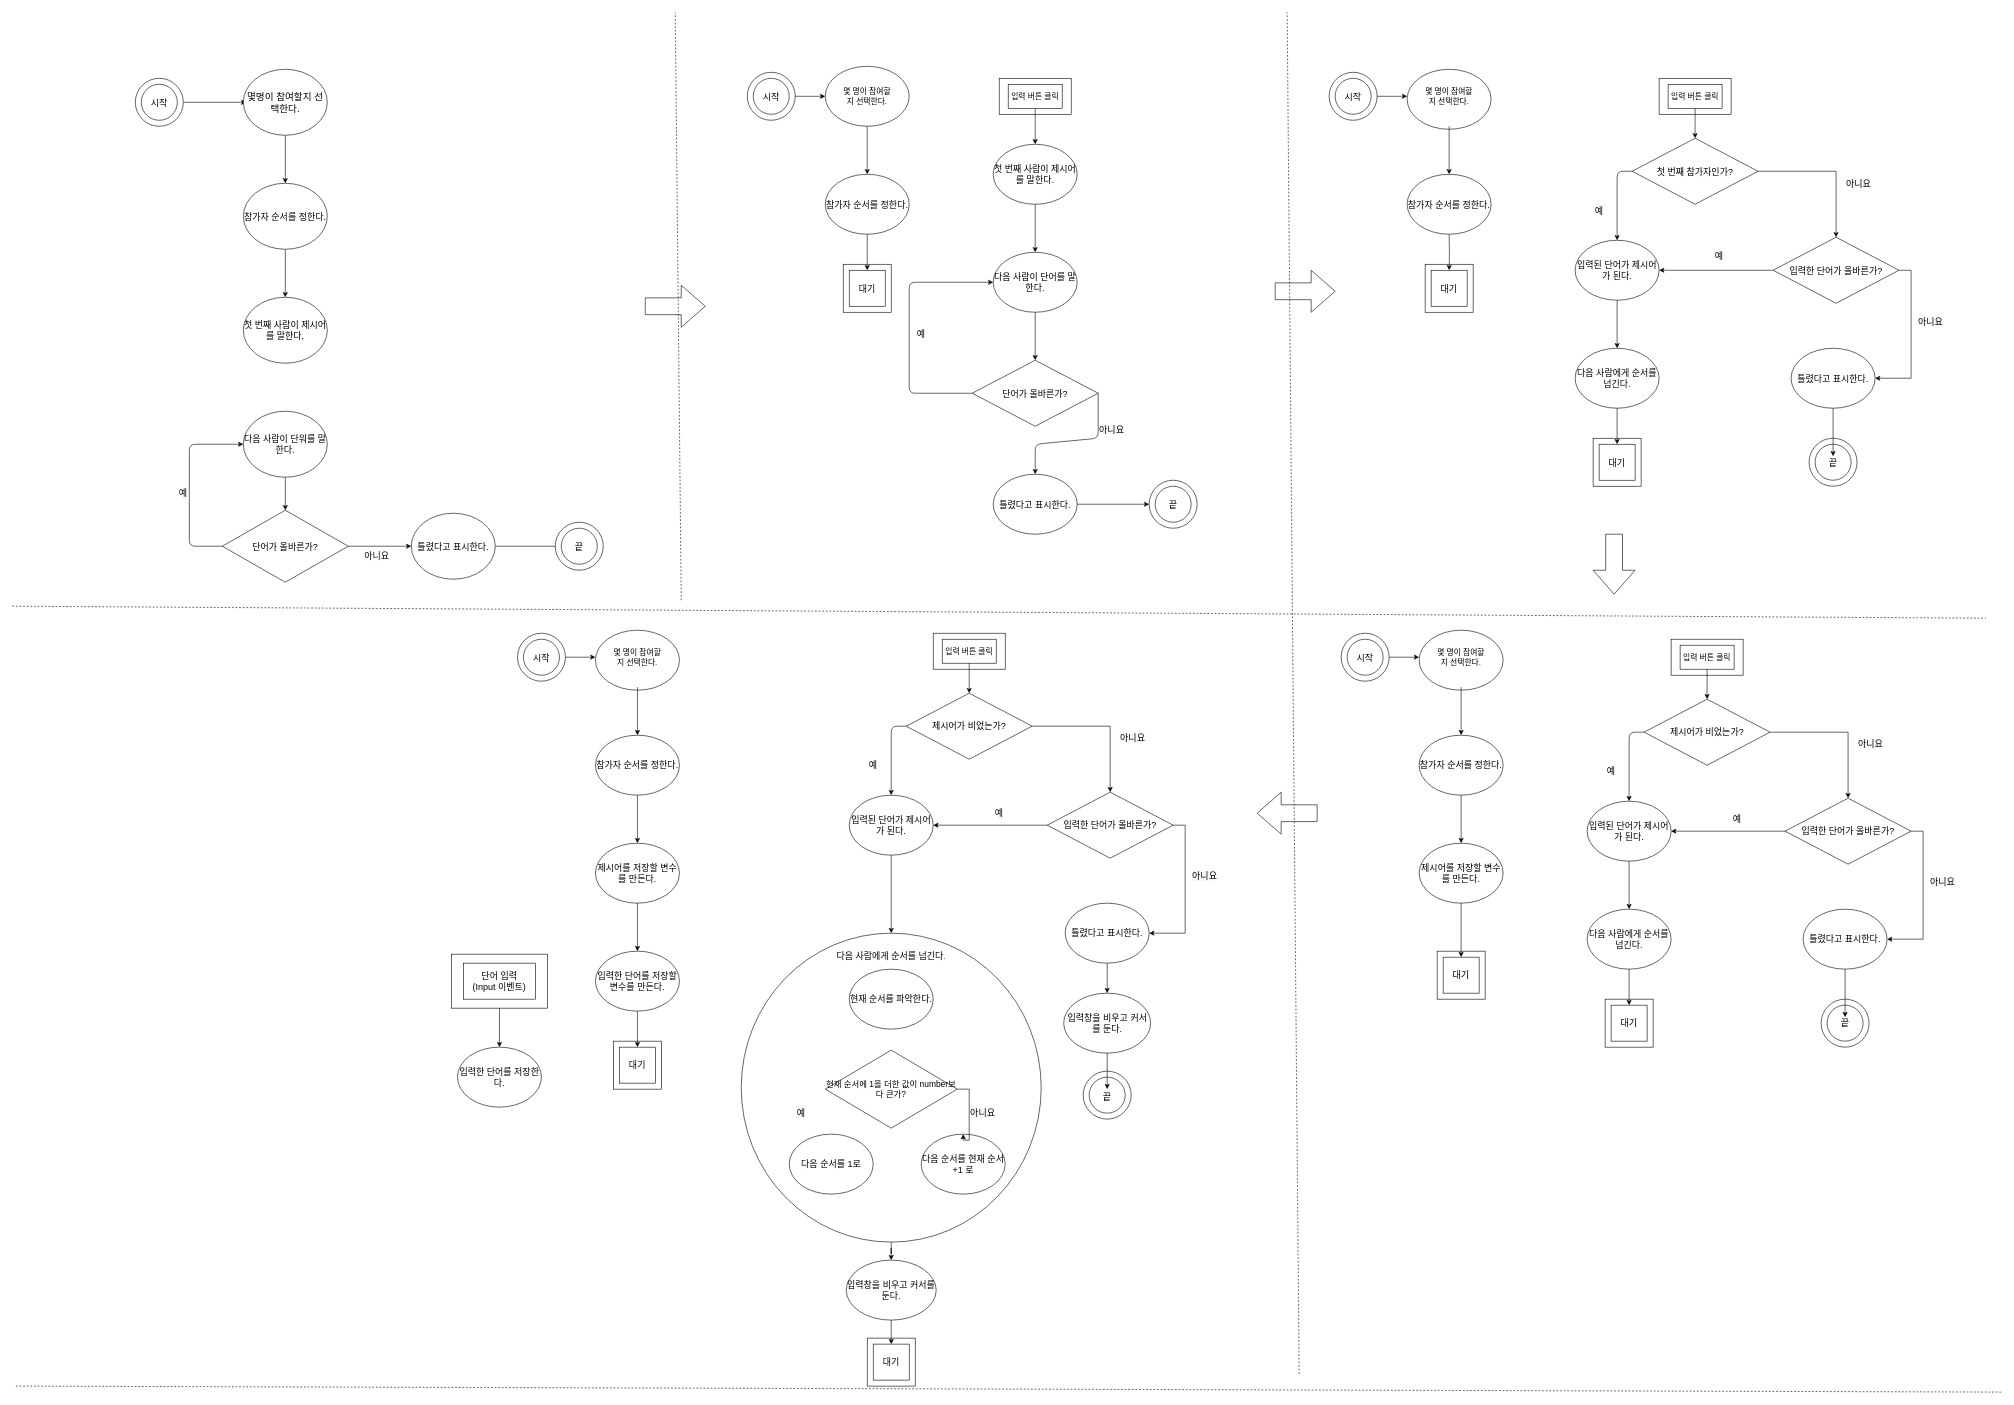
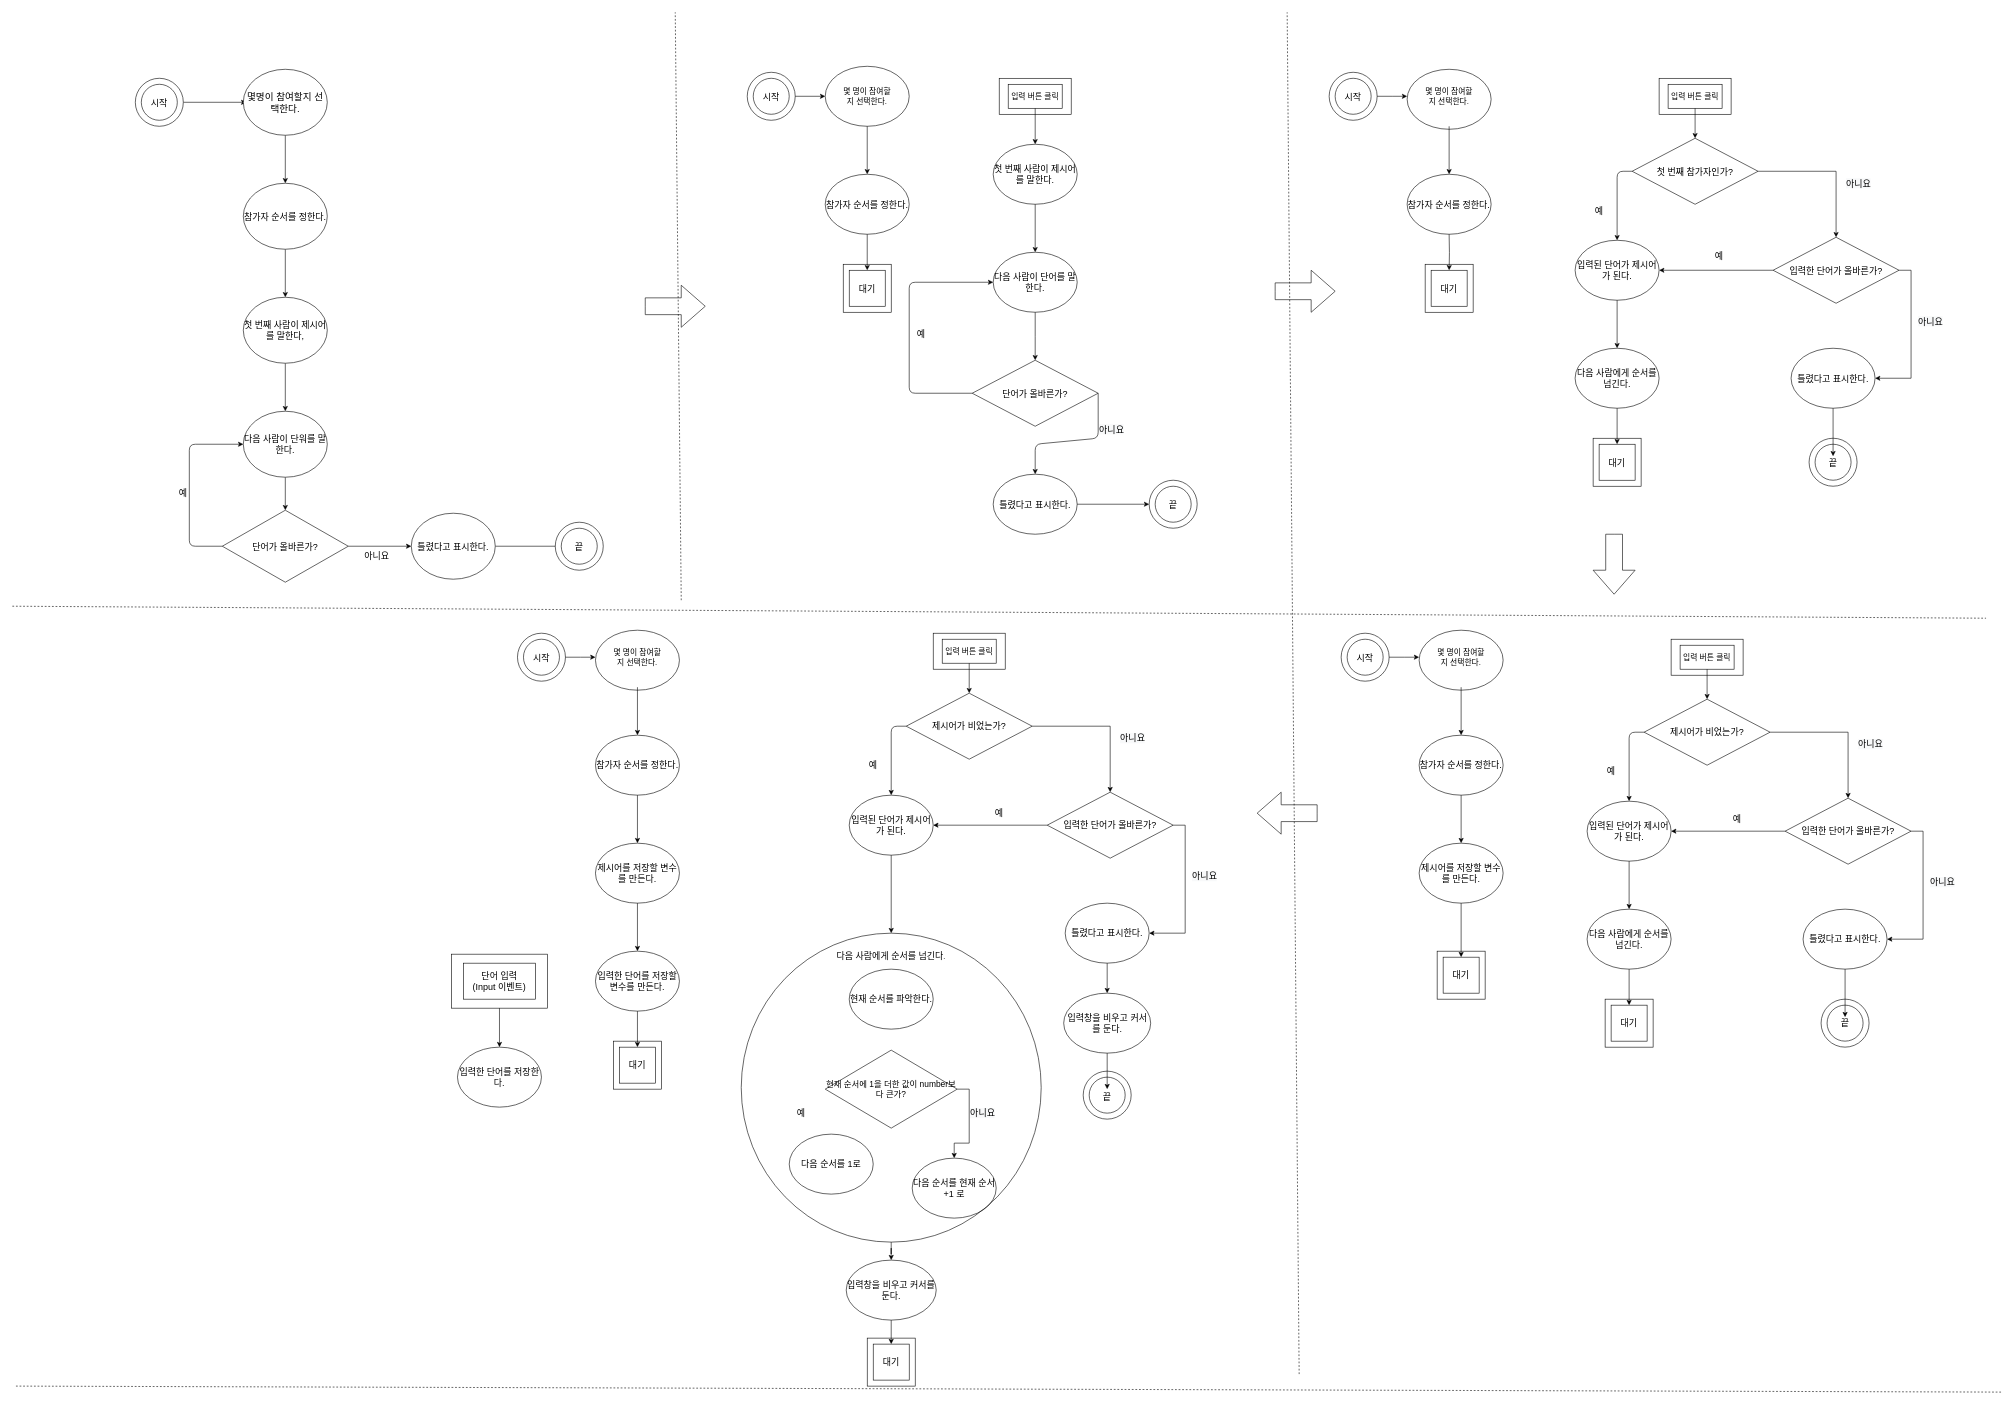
edge "첫 번째 사람이 제시어를 말한다," -> "다음 사람이 단워를 말한다.": added
node "다음 순서를 현재 순서 +1 로": moved (963, 1164) -> (954, 1188)
